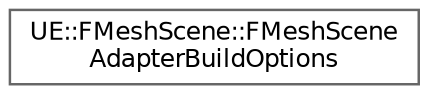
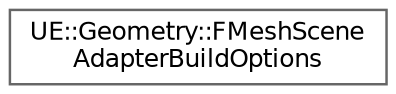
node "UE::FMeshScene::FMeshScene AdapterBuildOptions": label "UE::FMeshScene::FMeshScene AdapterBuildOptions" -> "UE::Geometry::FMeshScene AdapterBuildOptions"
